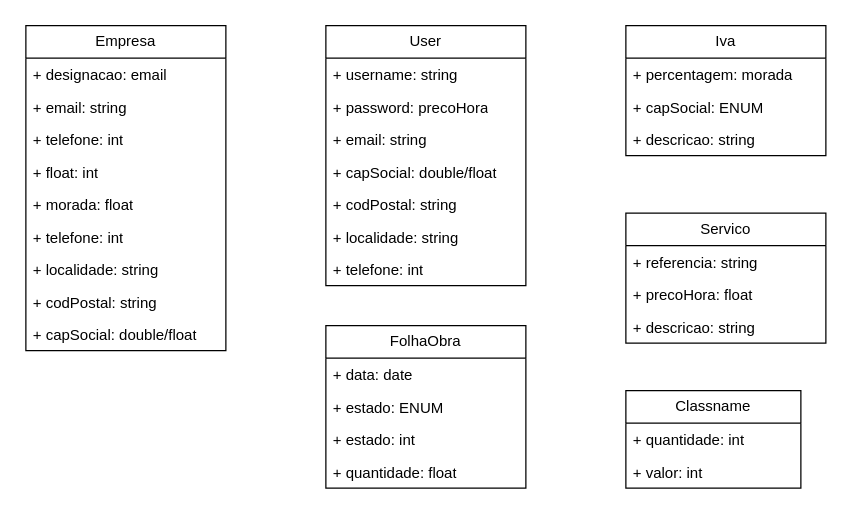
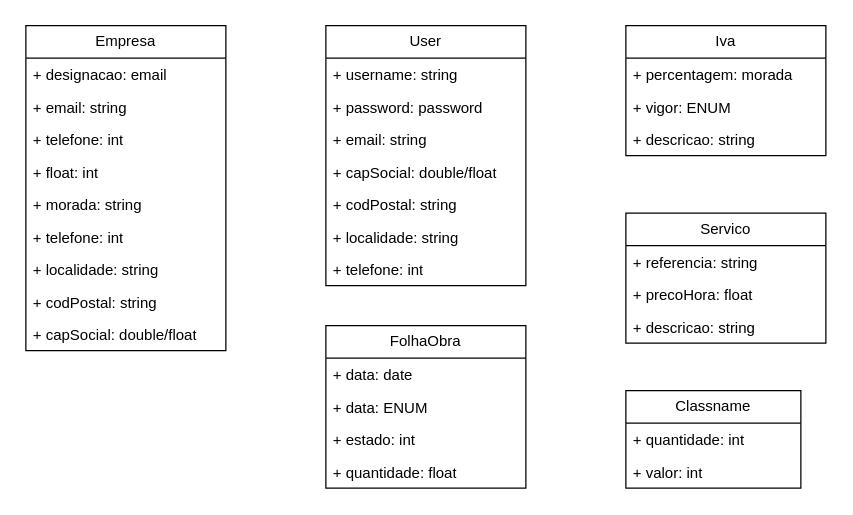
node "+ password: precoHora": label "+ password: precoHora" -> "+ password: password"
node "+ capSocial: ENUM": label "+ capSocial: ENUM" -> "+ vigor: ENUM"
node "+ morada: float": label "+ morada: float" -> "+ morada: string"
node "+ estado: ENUM": label "+ estado: ENUM" -> "+ data: ENUM"
